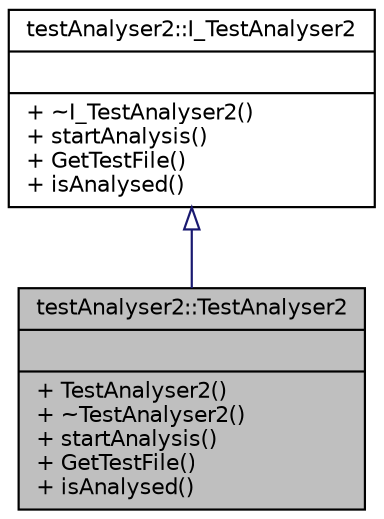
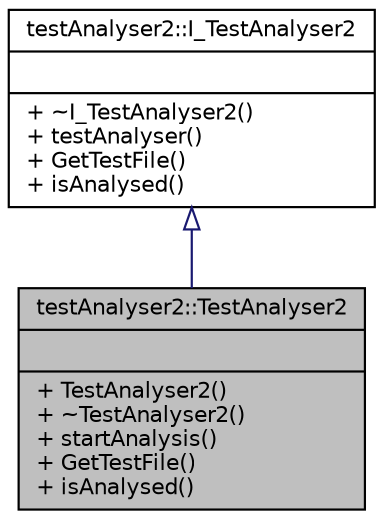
node "testAnalyser2::I_TestAnalyser2": text "+ startAnalysis()" -> "+ testAnalyser()"
